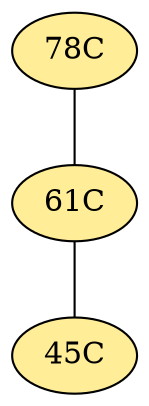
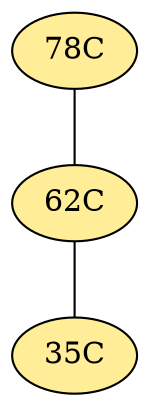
node "61C": label "61C" -> "62C"
node "45C": label "45C" -> "35C"
